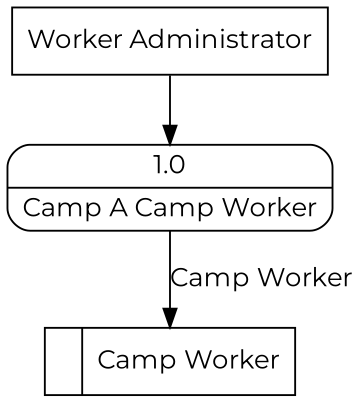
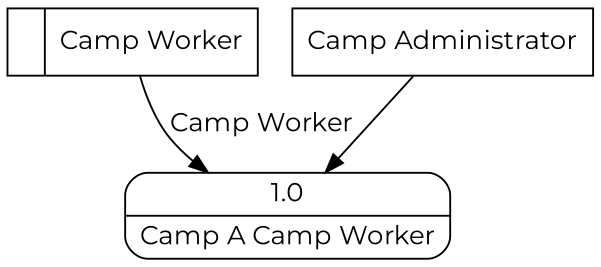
node "Worker Administrator": label "Worker Administrator" -> "Camp Administrator"
edge "1.0" -> "Camp Worker": reversed
